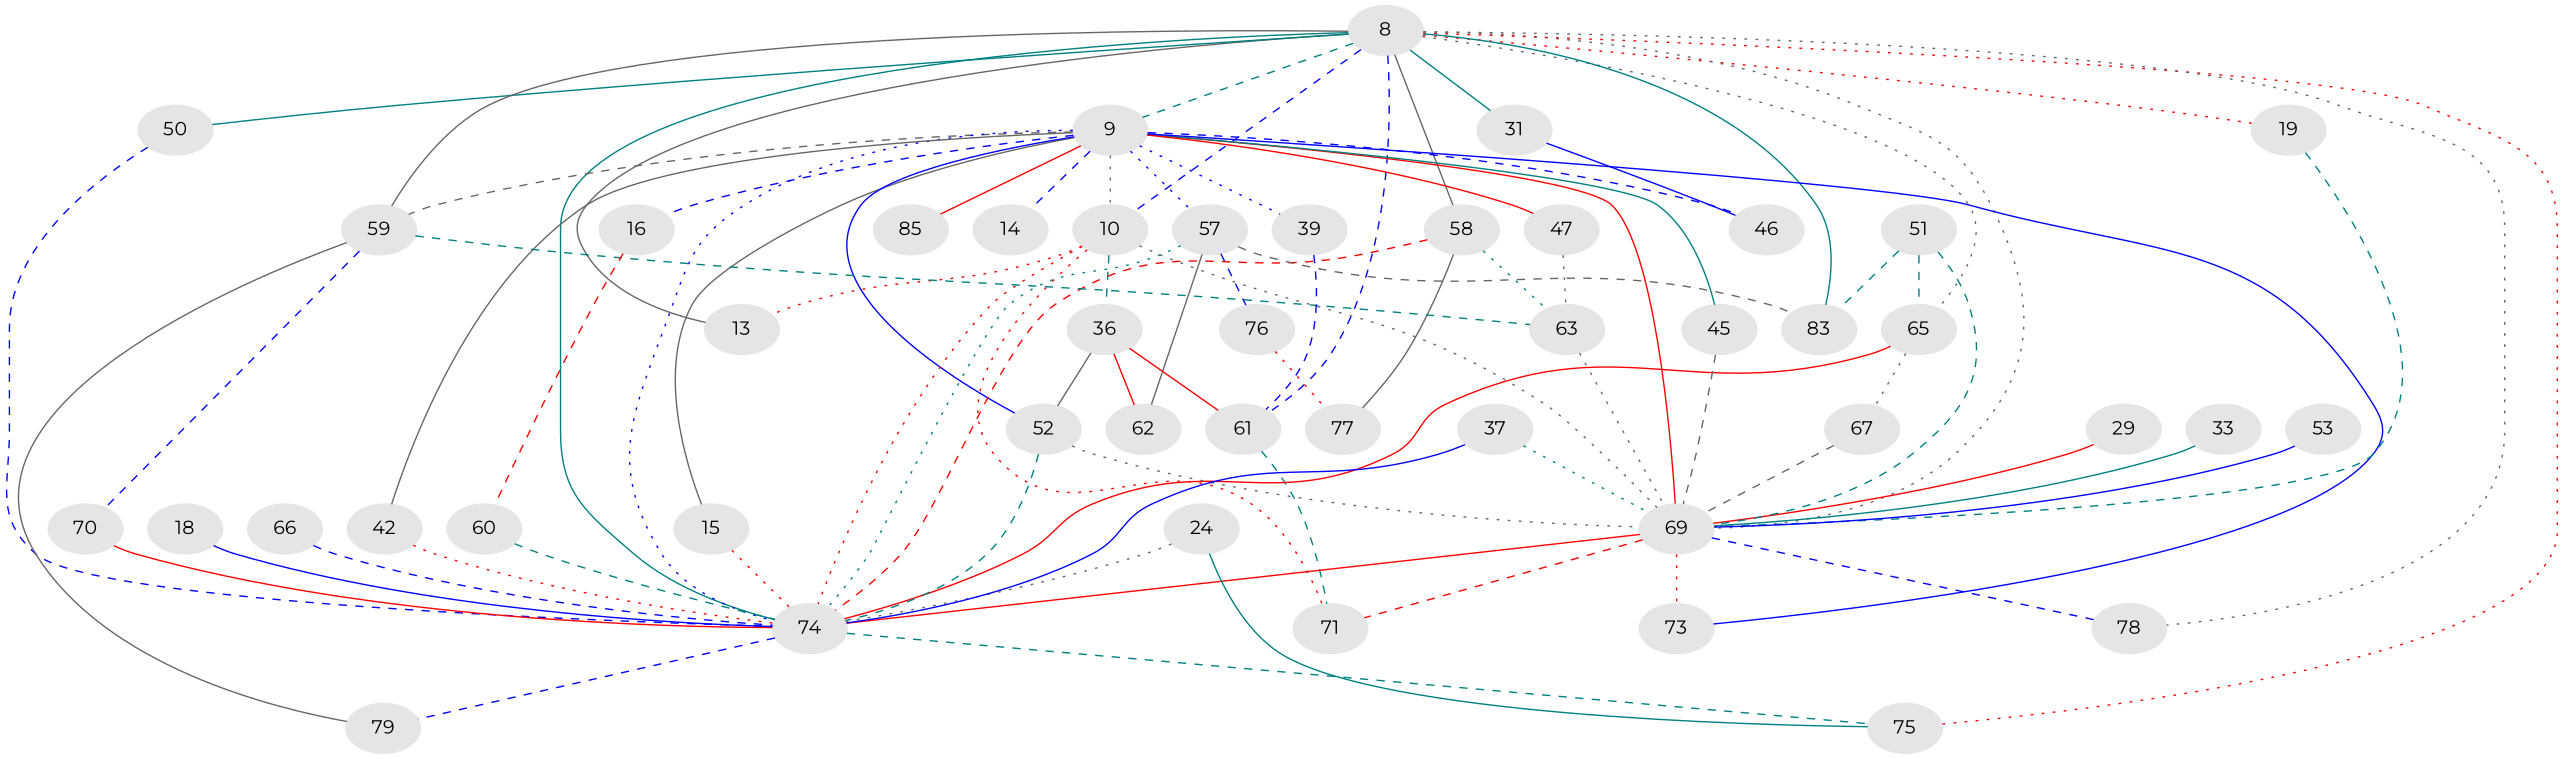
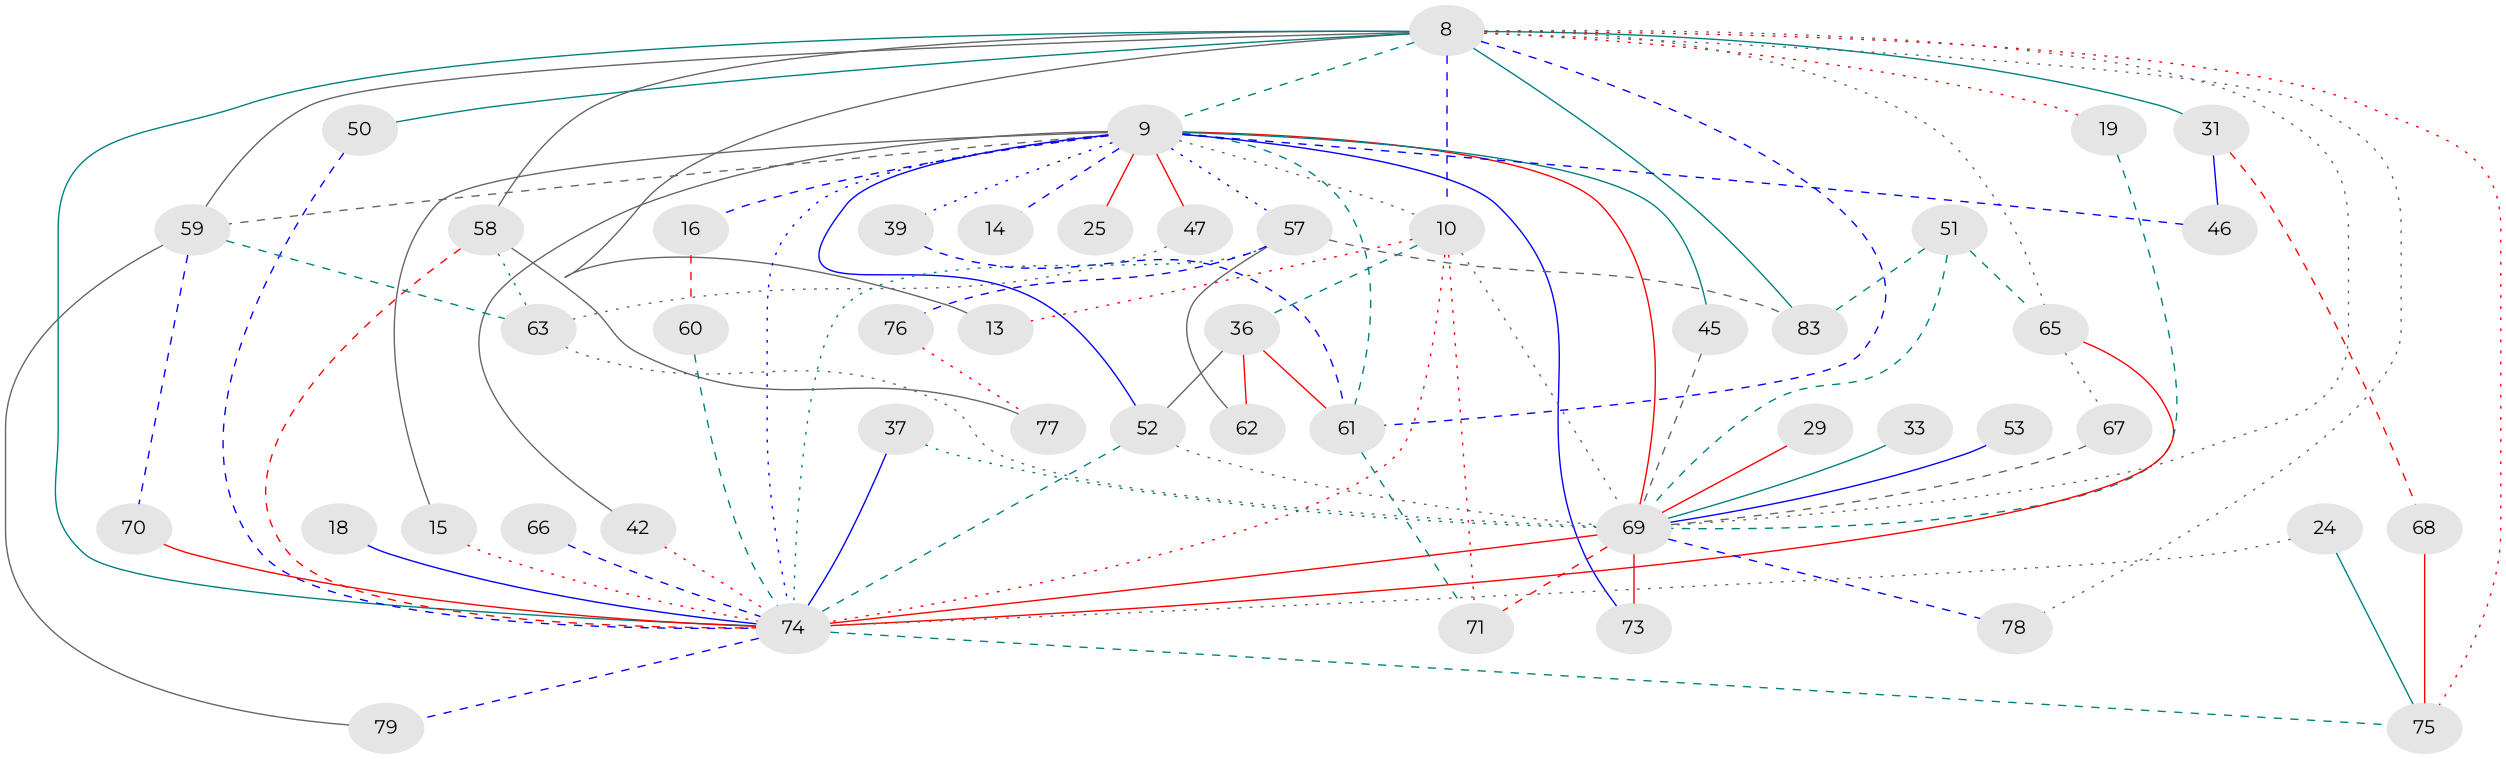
edge "9" -- "61": added
node "85": label "85" -> "25"
node "68": added
edge "69" -- "73": style dotted -> solid
